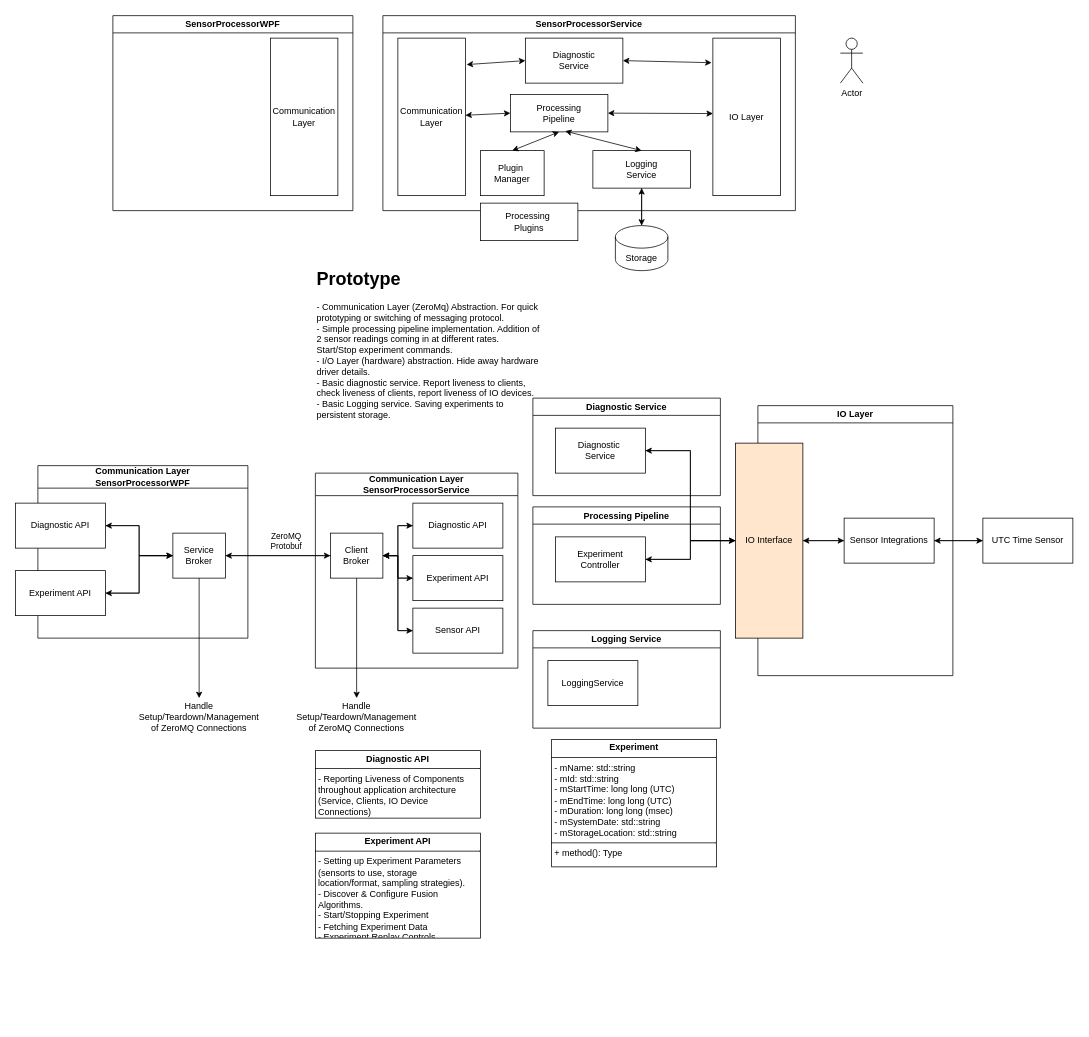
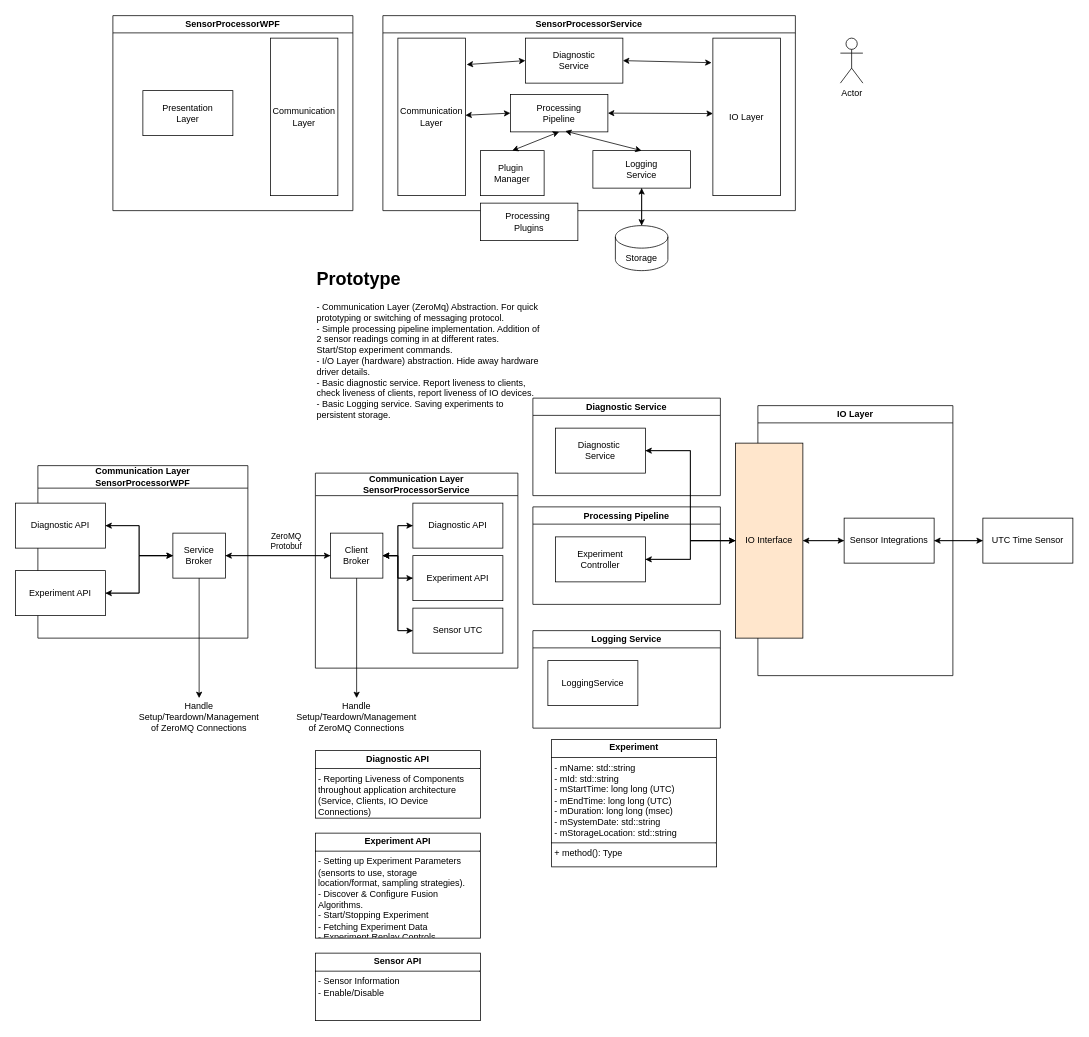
node "Presentation Layer": added
node "Sensor API": label "Sensor API" -> "Sensor UTC"
node "Sensor API - Sensor Information - Enable/Disable": added
